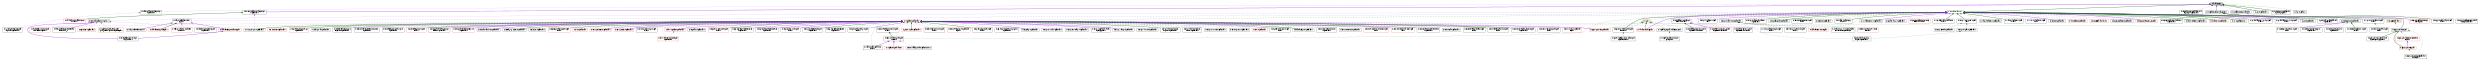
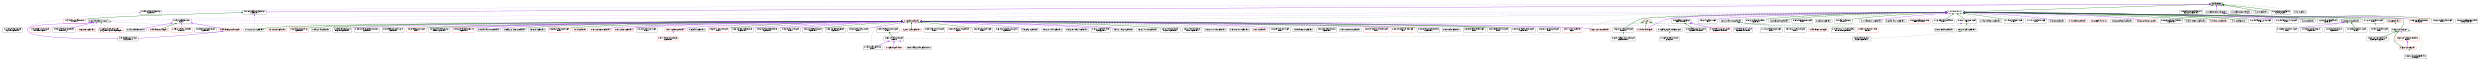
edge "itkCheckerBoardImageFilter.h" -> "itkImageToImageFilter.h": style bold -> dashed
